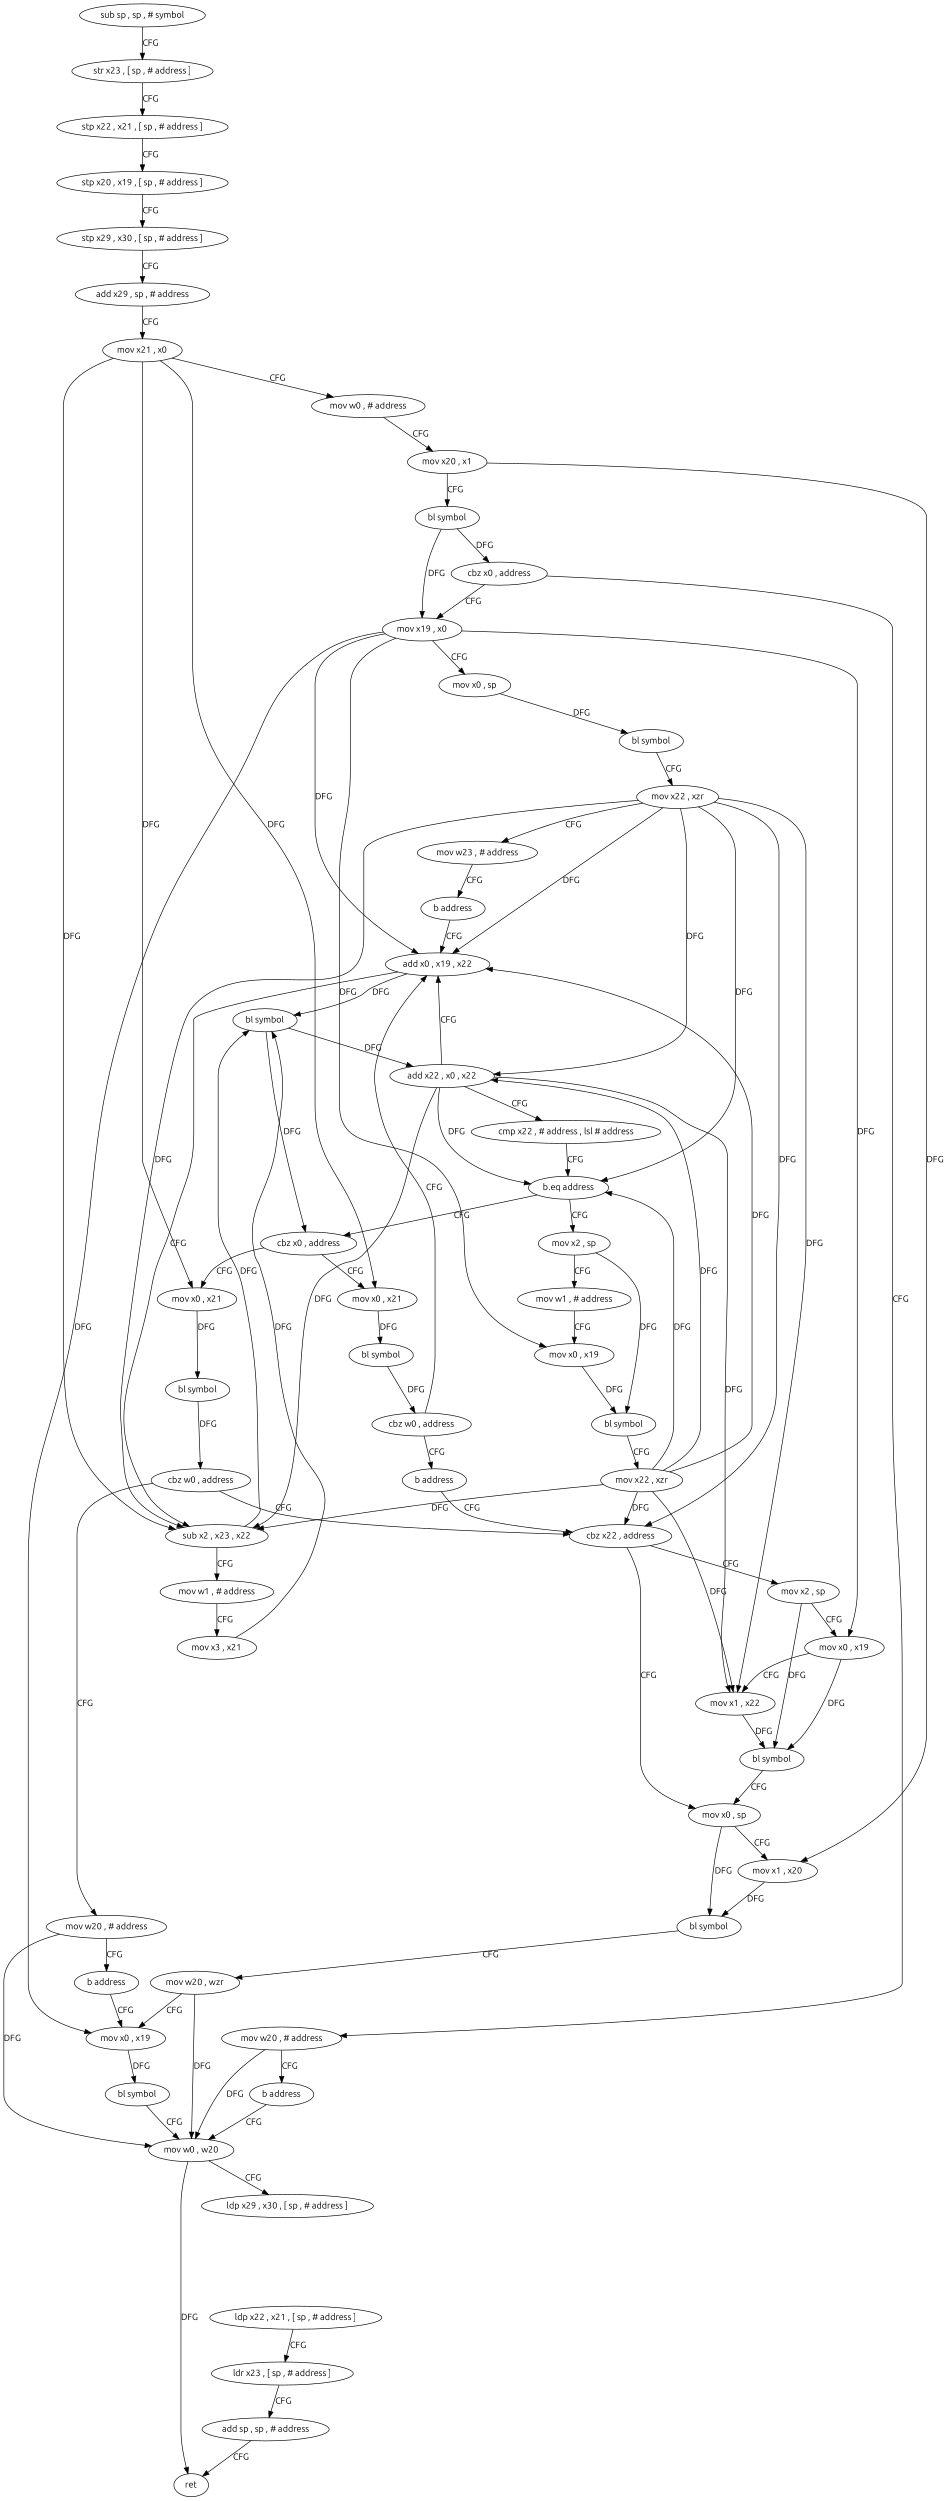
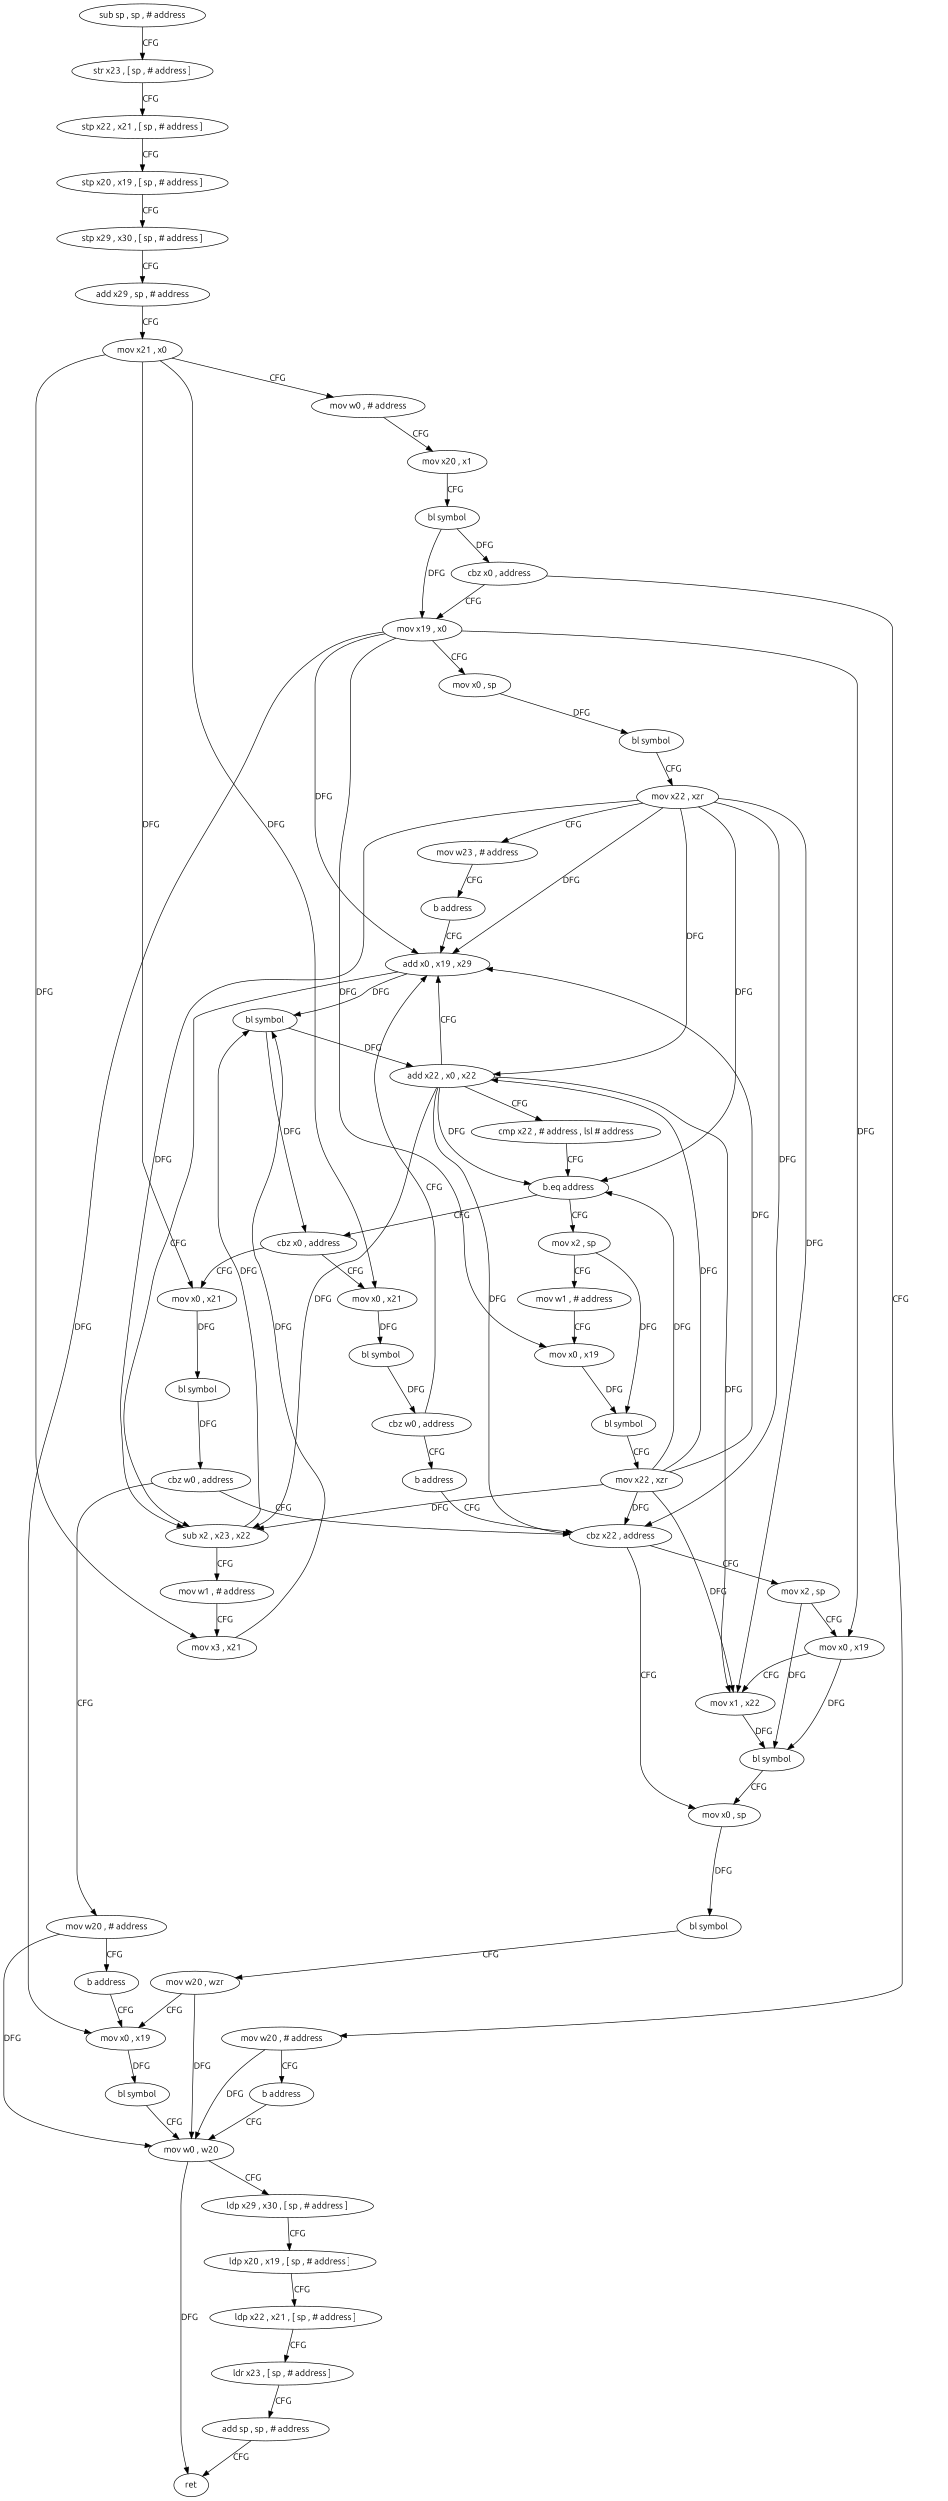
node "sub sp , sp , # symbol": label "sub sp , sp , # symbol" -> "sub sp , sp , # address"
edge "mov x21 , x0" -> "sub x2 , x23 , x22": now "mov x21 , x0" -> "mov x3 , x21"
node "add x0 , x19 , x22": label "add x0 , x19 , x22" -> "add x0 , x19 , x29"
edge "add x22 , x0 , x22" -> "cbz x22 , address": added, label "DFG"
node "mov x1 , x20": removed
node "ldp x20 , x19 , [ sp , # address ]": added
